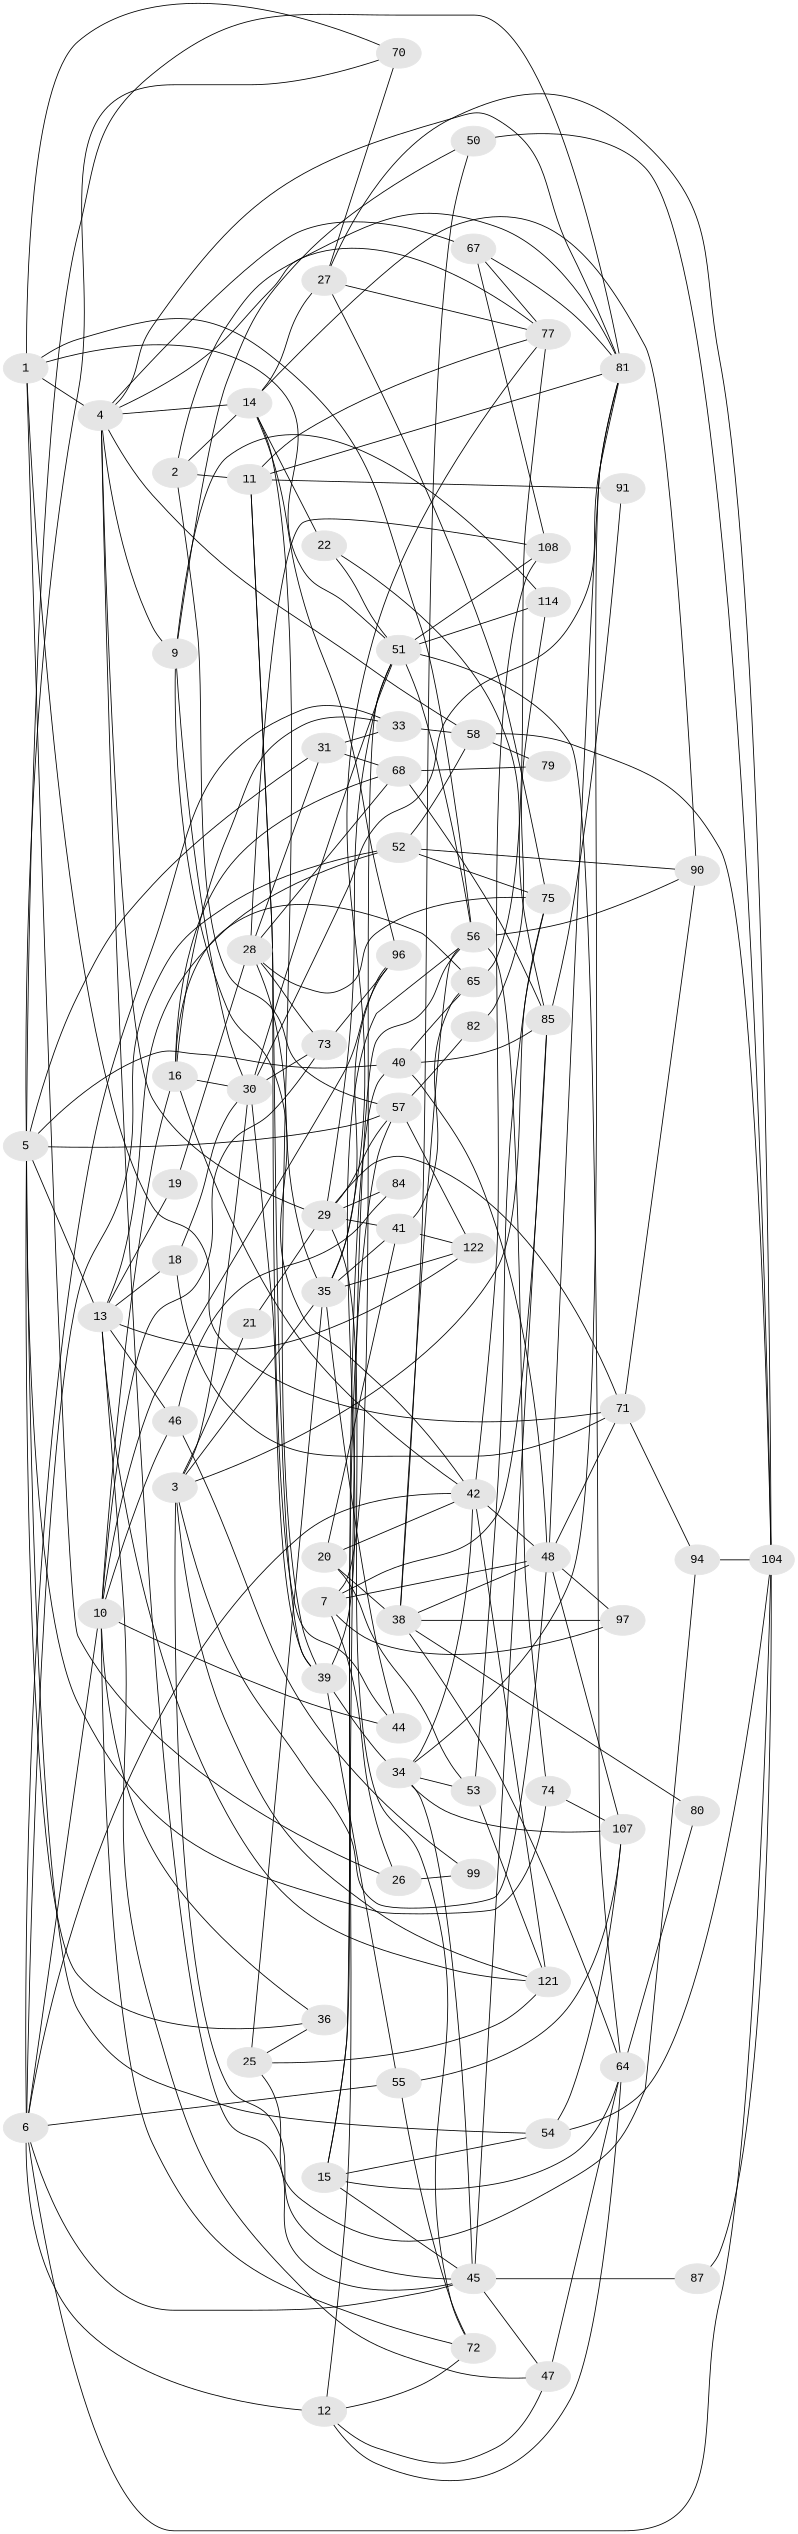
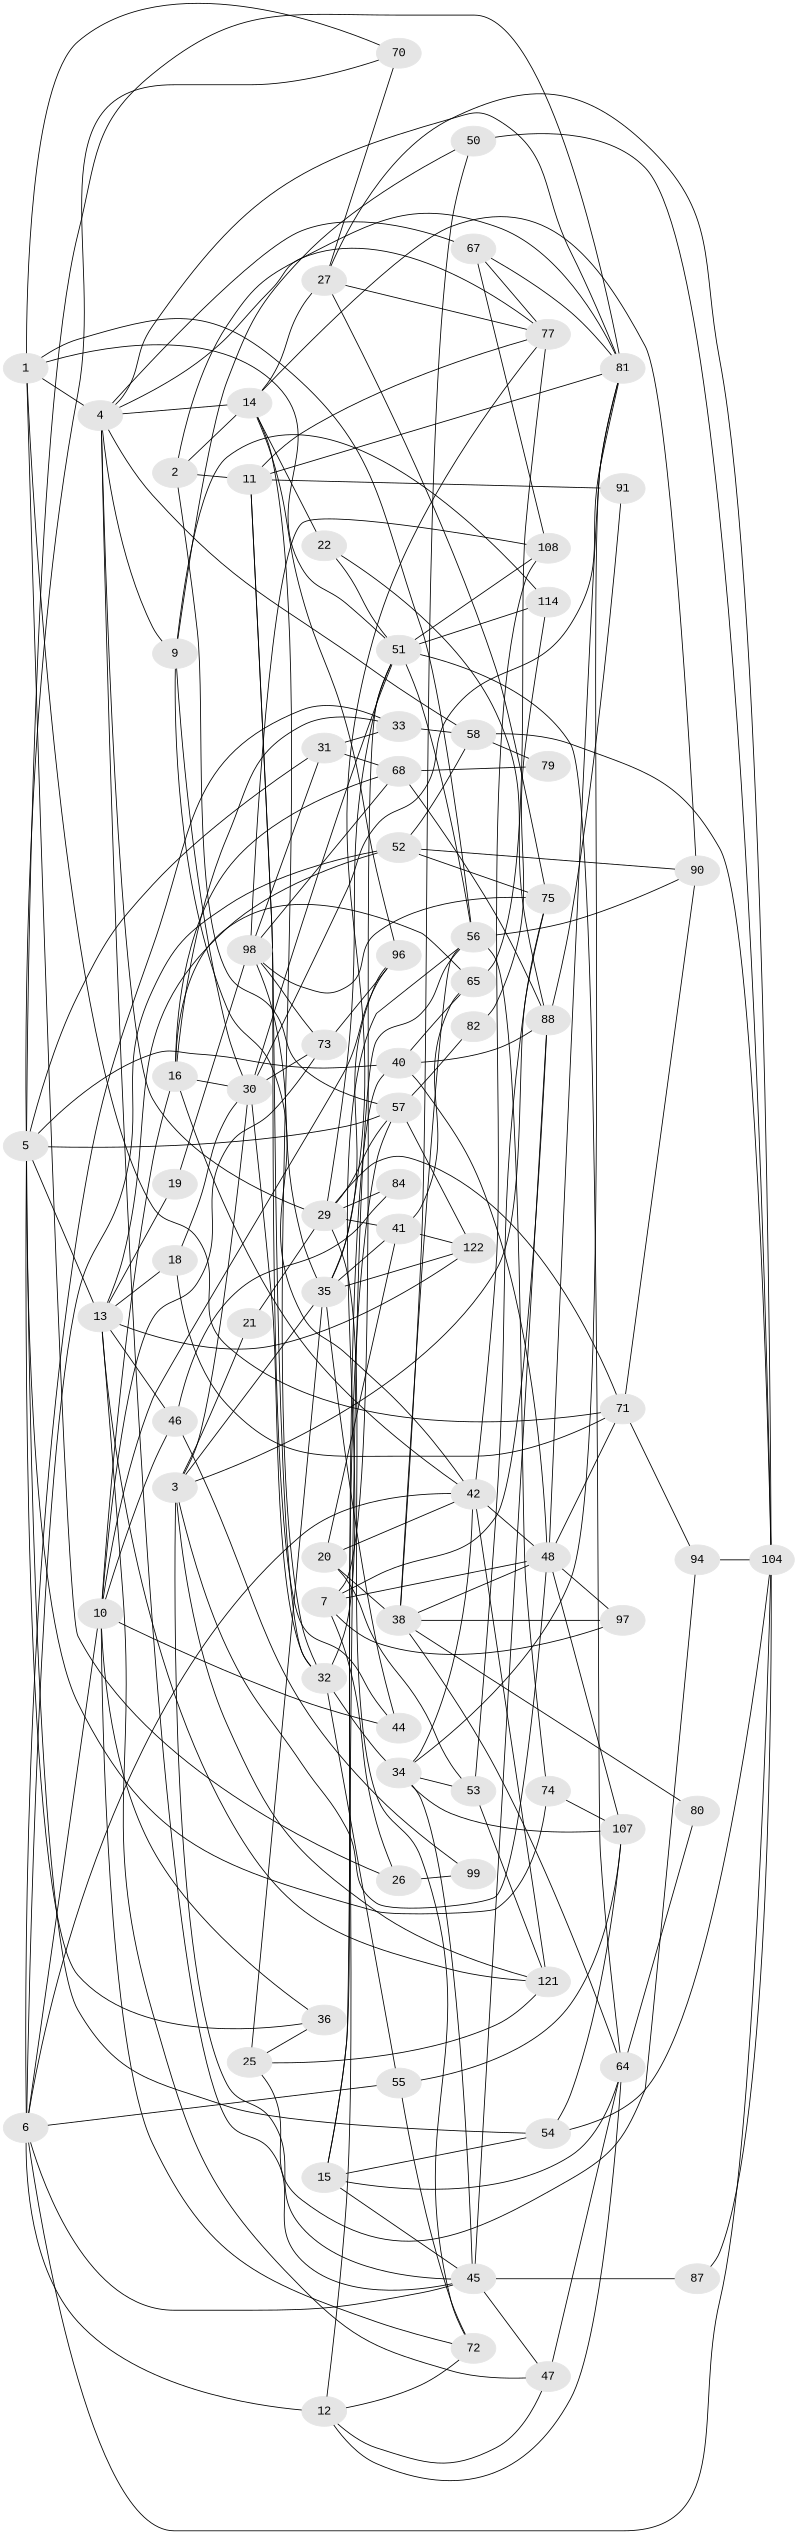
node "28": label "28" -> "98"
node "85": label "85" -> "88"
node "39": label "39" -> "32"
